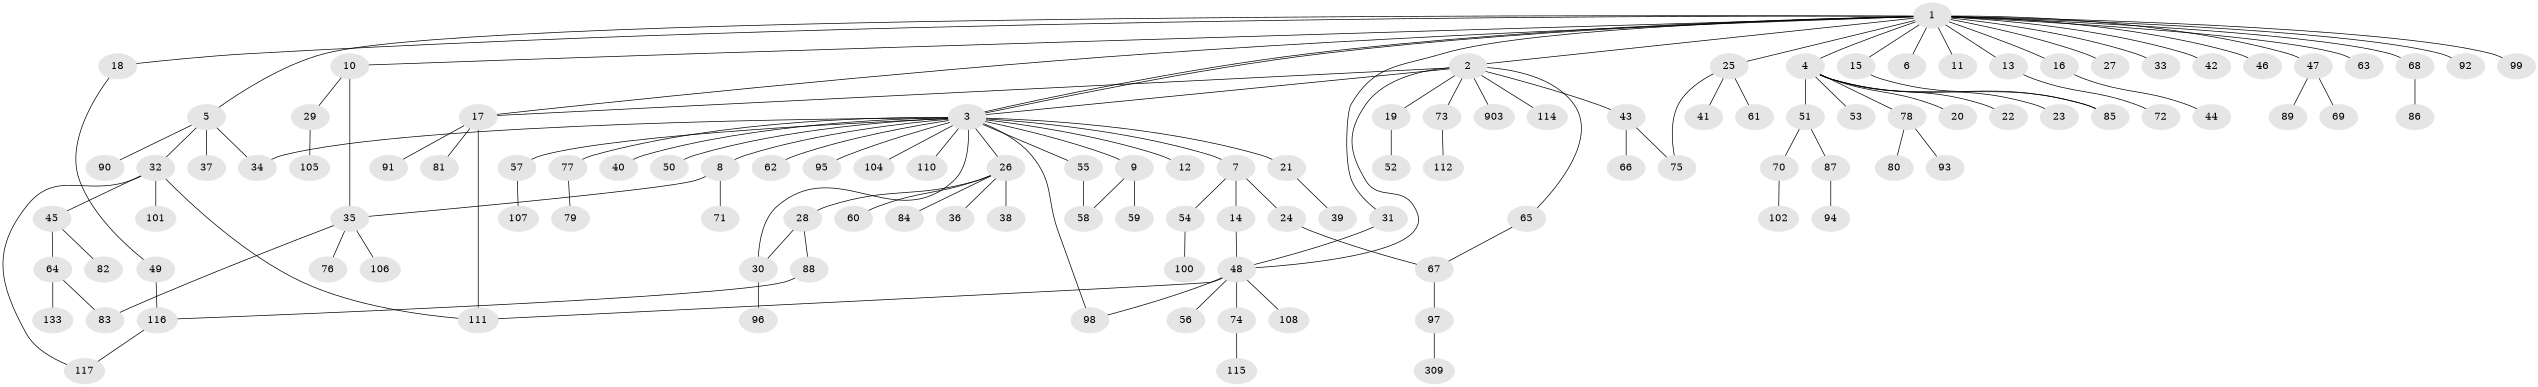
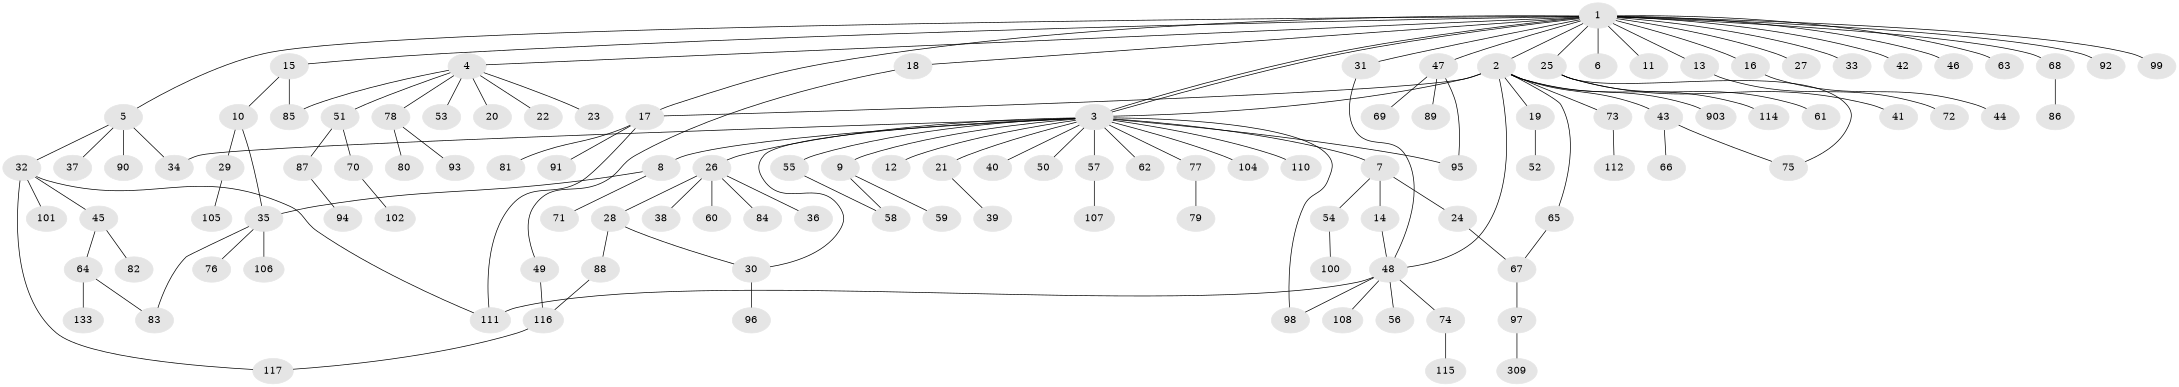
edge "1" -- "10": now "15" -- "10"
edge "47" -- "95": added
